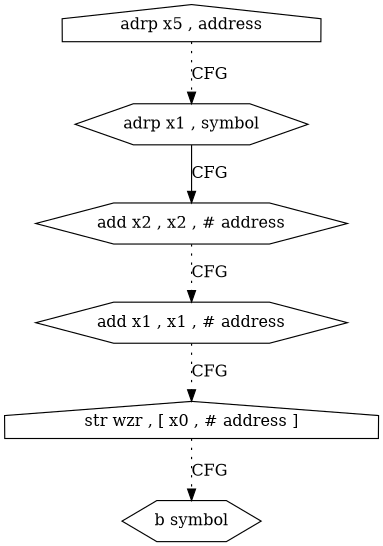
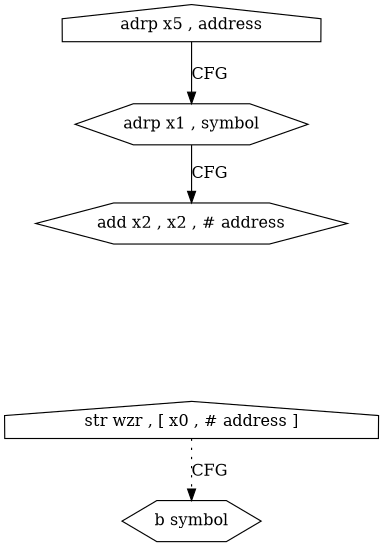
edge "adrp x5 , address" -> "adrp x1 , symbol": style dotted -> solid
node "add x1 , x1 , # address": removed
